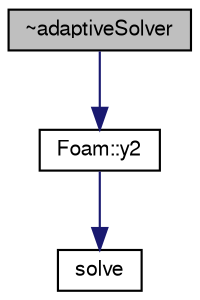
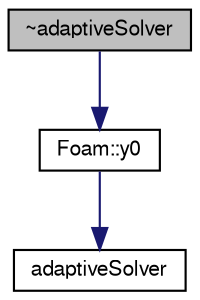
node "Foam::y2": label "Foam::y2" -> "Foam::y0"
node "solve": label "solve" -> "adaptiveSolver"
